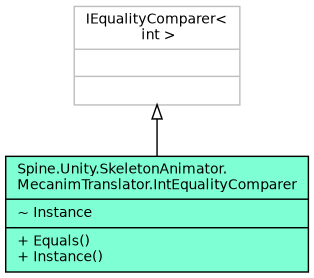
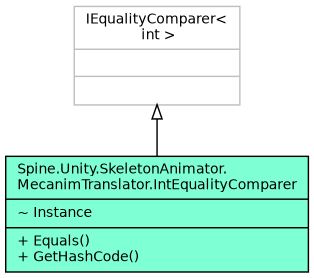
node "Spine.Unity.SkeletonAnimator.": text "+ Instance()" -> "+ GetHashCode()"
